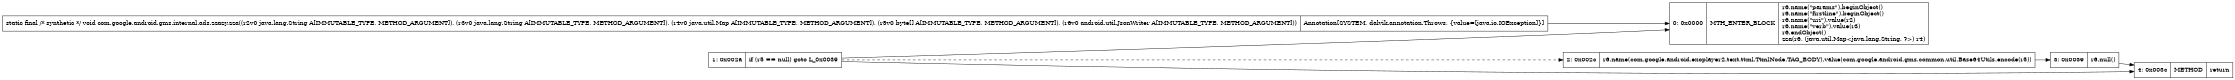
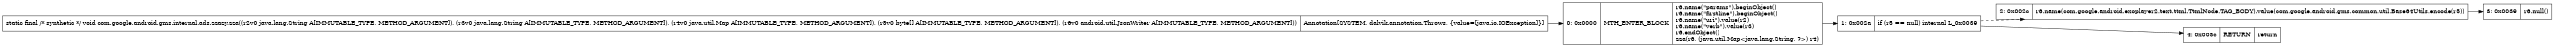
edge "1: 0x002a" -> "0: 0x0000": reversed
node "1: 0x002a": text "if (r5 == null) goto L_0x0039" -> "if (r5 == null) internal L_0x0039"
edge "3: 0x0039" -> "4: 0x003c": removed
node "4: 0x003c": text "METHOD" -> "RETURN"
